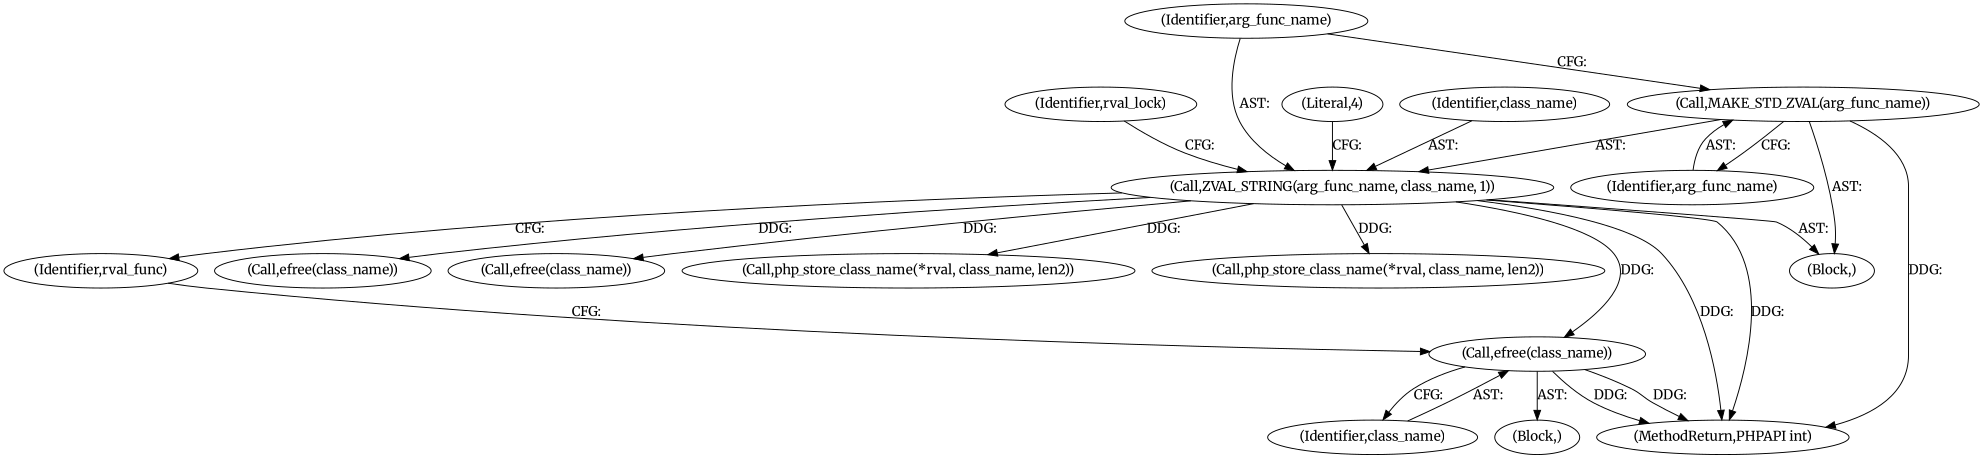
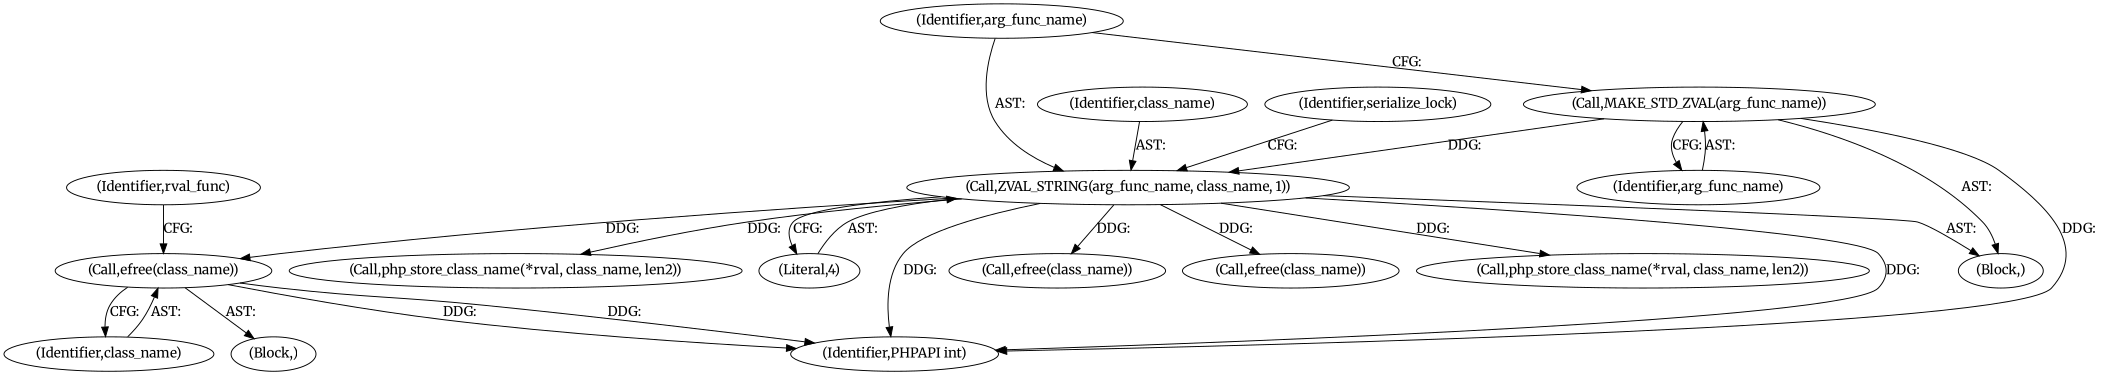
node "(Identifier,rval_lock)": label "(Identifier,rval_lock)" -> "(Identifier,serialize_lock)"
edge "(Literal,4)" -> "(Call,ZVAL_STRING(arg_func_name, class_name, 1))": label "CFG: " -> "AST: "
edge "(Call,MAKE_STD_ZVAL(arg_func_name))" -> "(Call,ZVAL_STRING(arg_func_name, class_name, 1))": label "AST: " -> "DDG: "
edge "(Call,ZVAL_STRING(arg_func_name, class_name, 1))" -> "(Identifier,rval_func)": now "(Call,ZVAL_STRING(arg_func_name, class_name, 1))" -> "(Literal,4)"
node "(MethodReturn,PHPAPI int)": label "(MethodReturn,PHPAPI int)" -> "(Identifier,PHPAPI int)"
